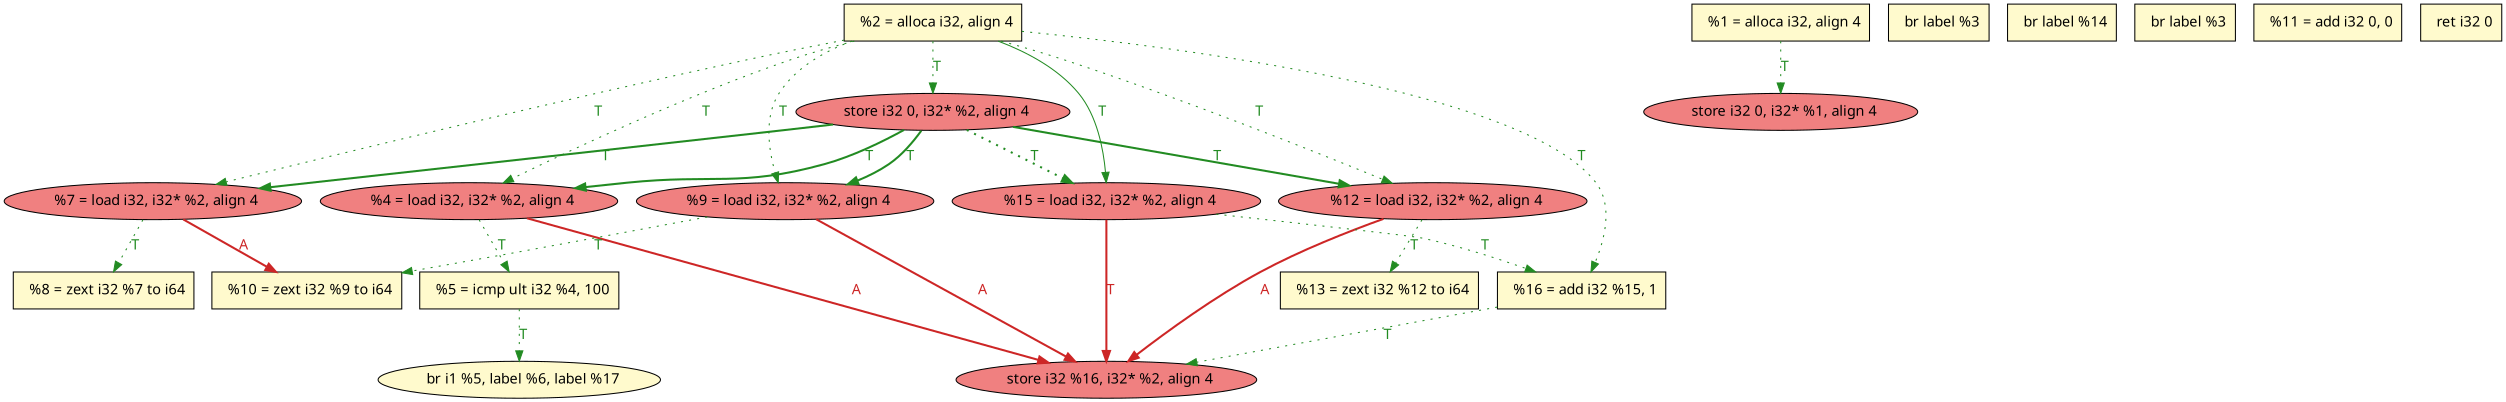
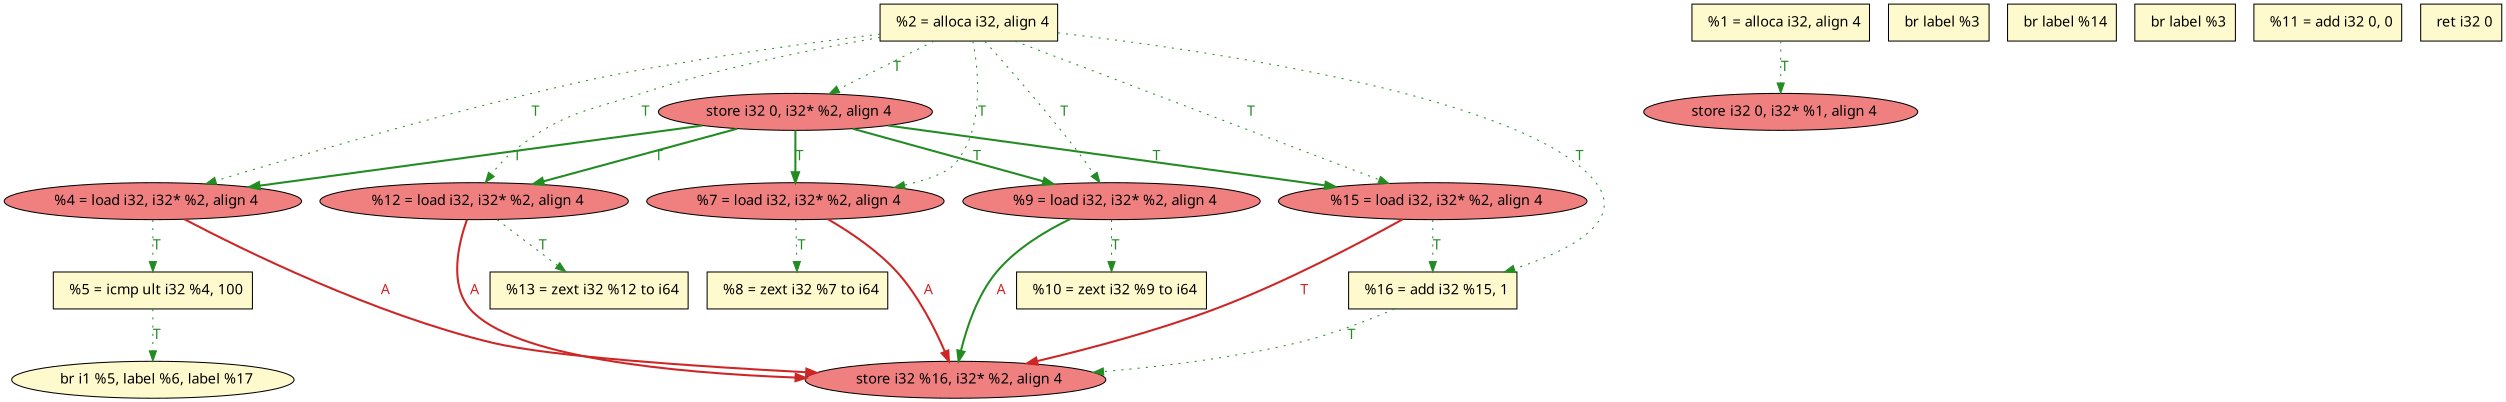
edge "%2 = alloca i32, align 4" -> "%15 = load i32, i32* %2, align 4": style solid -> dotted
edge "store i32 0, i32* %2, align 4" -> "%15 = load i32, i32* %2, align 4": style dotted -> solid
edge "%7 = load i32, i32* %2, align 4" -> "%10 = zext i32 %9 to i64": now "%7 = load i32, i32* %2, align 4" -> "store i32 %16, i32* %2, align 4"
edge "%9 = load i32, i32* %2, align 4" -> "store i32 %16, i32* %2, align 4": color firebrick3 -> forestgreen
